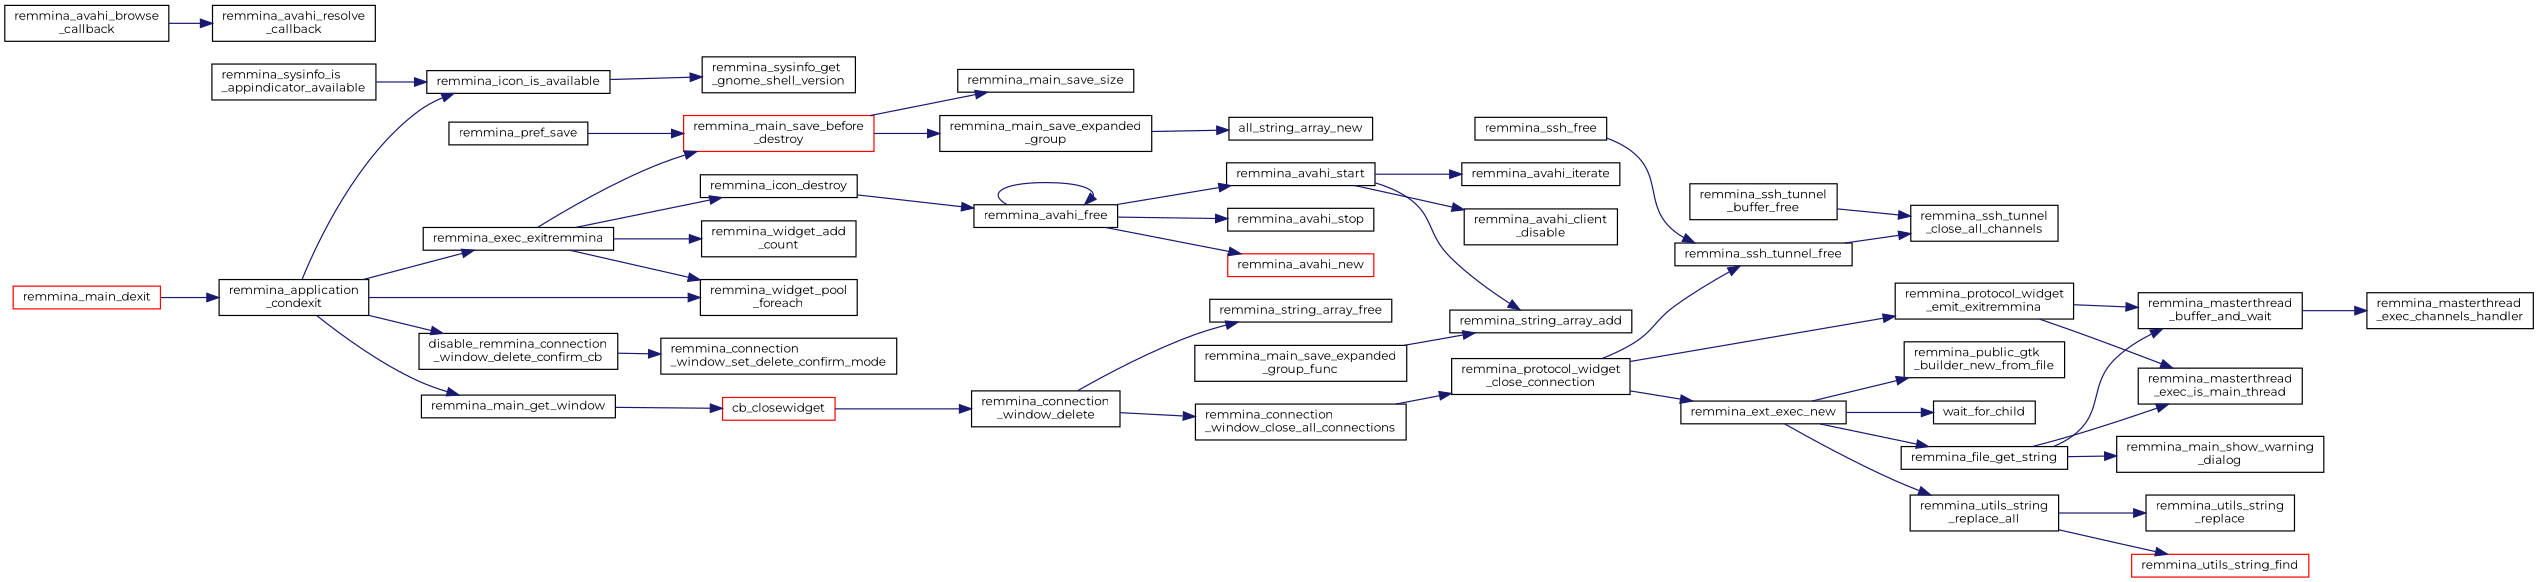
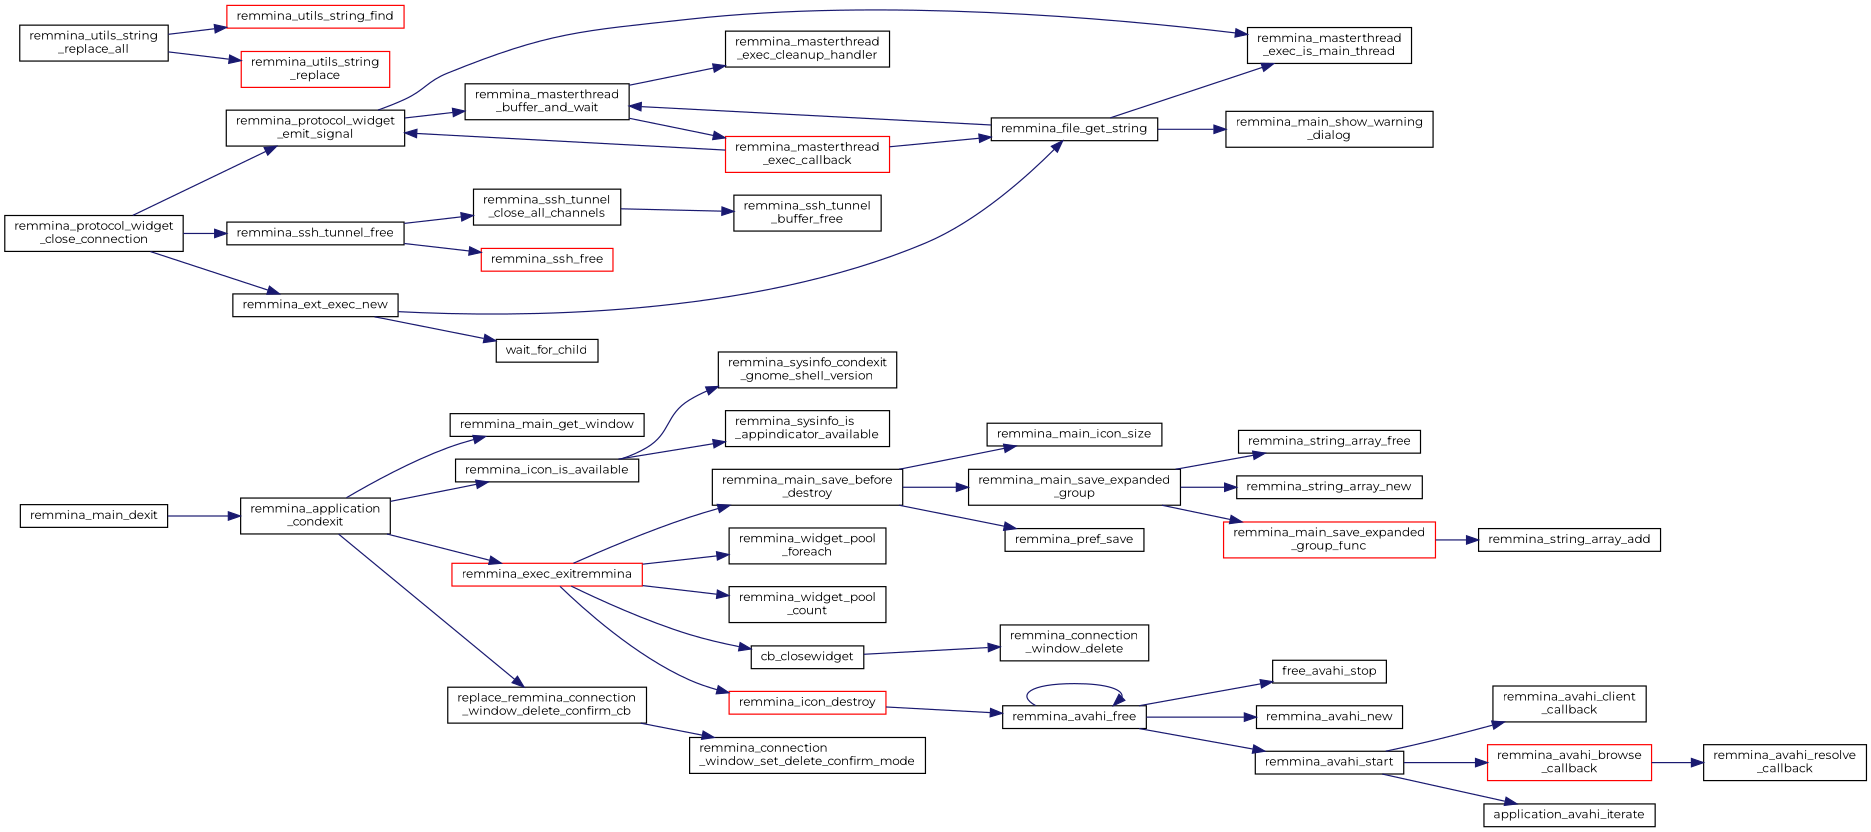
node "remmina_avahi_browse _callback": color black -> red
node "remmina_sysinfo_get _gnome_shell_version": label "remmina_sysinfo_get _gnome_shell_version" -> "remmina_sysinfo_condexit _gnome_shell_version"
node "remmina_main_save_size": label "remmina_main_save_size" -> "remmina_main_icon_size"
edge "remmina_sysinfo_is _appindicator_available" -> "remmina_icon_is_available": reversed
node "all_string_array_new": label "all_string_array_new" -> "remmina_string_array_new"
node "remmina_ssh_free": color black -> red
edge "remmina_pref_save" -> "remmina_main_save_before _destroy": reversed
node "remmina_main_save_before _destroy": color red -> black
node "remmina_masterthread _exec_callback": added
node "remmina_avahi_iterate": label "remmina_avahi_iterate" -> "application_avahi_iterate"
edge "remmina_ssh_free" -> "remmina_ssh_tunnel_free": reversed
node "remmina_icon_destroy": color black -> red
edge "remmina_ssh_tunnel _buffer_free" -> "remmina_ssh_tunnel _close_all_channels": reversed
node "remmina_avahi_stop": label "remmina_avahi_stop" -> "free_avahi_stop"
node "remmina_avahi_client _disable": label "remmina_avahi_client _disable" -> "remmina_avahi_client _callback"
node "remmina_exec_exitremmina": color black -> red
node "remmina_widget_add _count": label "remmina_widget_add _count" -> "remmina_widget_pool _count"
edge "remmina_avahi_start" -> "remmina_string_array_add": now "remmina_avahi_start" -> "remmina_avahi_browse _callback"
node "remmina_avahi_new": color red -> black
node "remmina_main_dexit": color red -> black
edge "remmina_application _condexit" -> "remmina_widget_pool _foreach": removed
node "remmina_protocol_widget _emit_exitremmina": label "remmina_protocol_widget _emit_exitremmina" -> "remmina_protocol_widget _emit_signal"
node "remmina_masterthread _exec_channels_handler": label "remmina_masterthread _exec_channels_handler" -> "remmina_masterthread _exec_cleanup_handler"
node "disable_remmina_connection _window_delete_confirm_cb": label "disable_remmina_connection _window_delete_confirm_cb" -> "replace_remmina_connection _window_delete_confirm_cb"
edge "remmina_connection _window_delete" -> "remmina_string_array_free": now "remmina_main_save_expanded _group" -> "remmina_string_array_free"
node "remmina_public_gtk _builder_new_from_file": removed
node "remmina_main_save_expanded _group_func": color black -> red
edge "remmina_main_get_window" -> "cb_closewidget": now "remmina_exec_exitremmina" -> "cb_closewidget"
node "cb_closewidget": color red -> black
node "remmina_connection _window_close_all_connections": removed
edge "remmina_ext_exec_new" -> "remmina_utils_string _replace_all": removed
edge "remmina_main_save_expanded _group" -> "remmina_main_save_expanded _group_func": added
node "remmina_utils_string _replace": color black -> red
